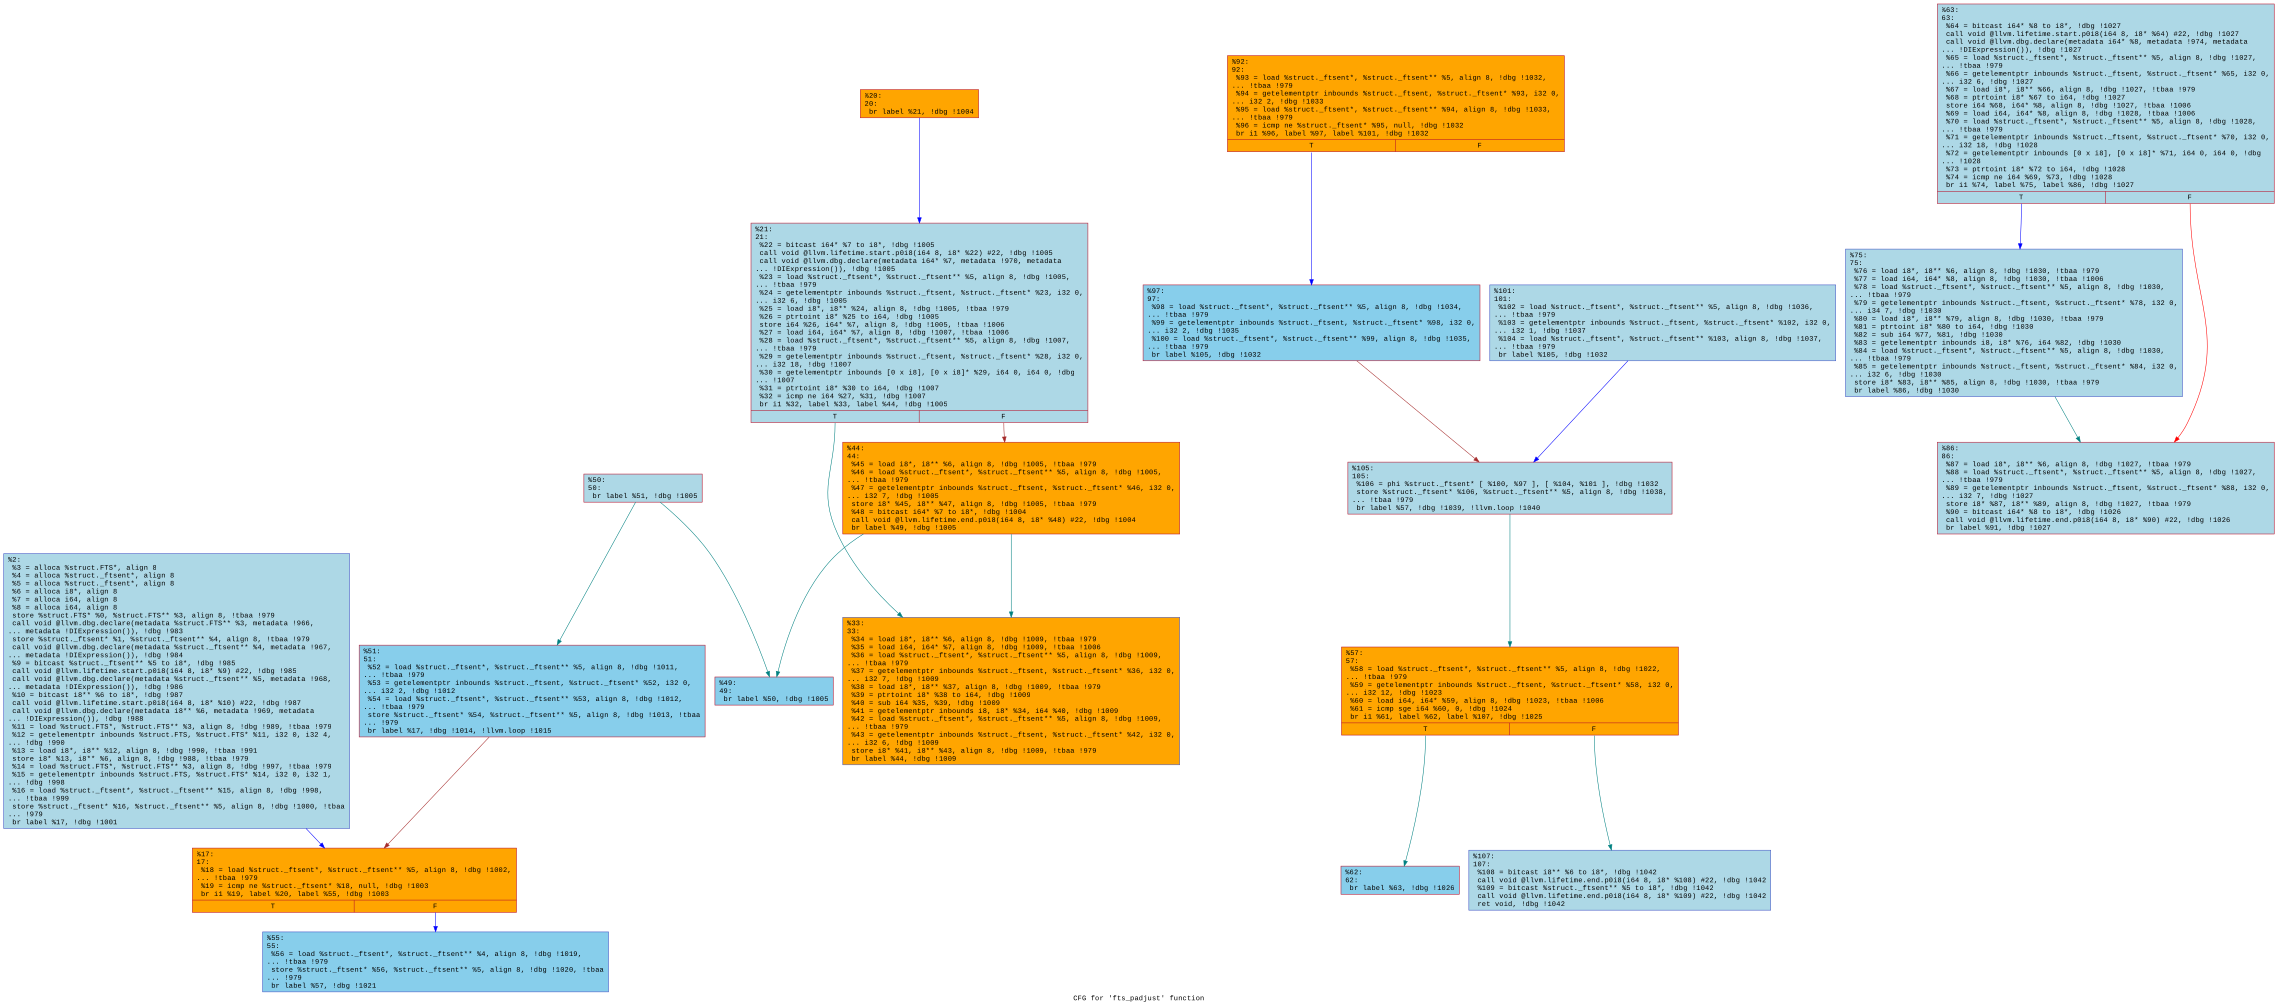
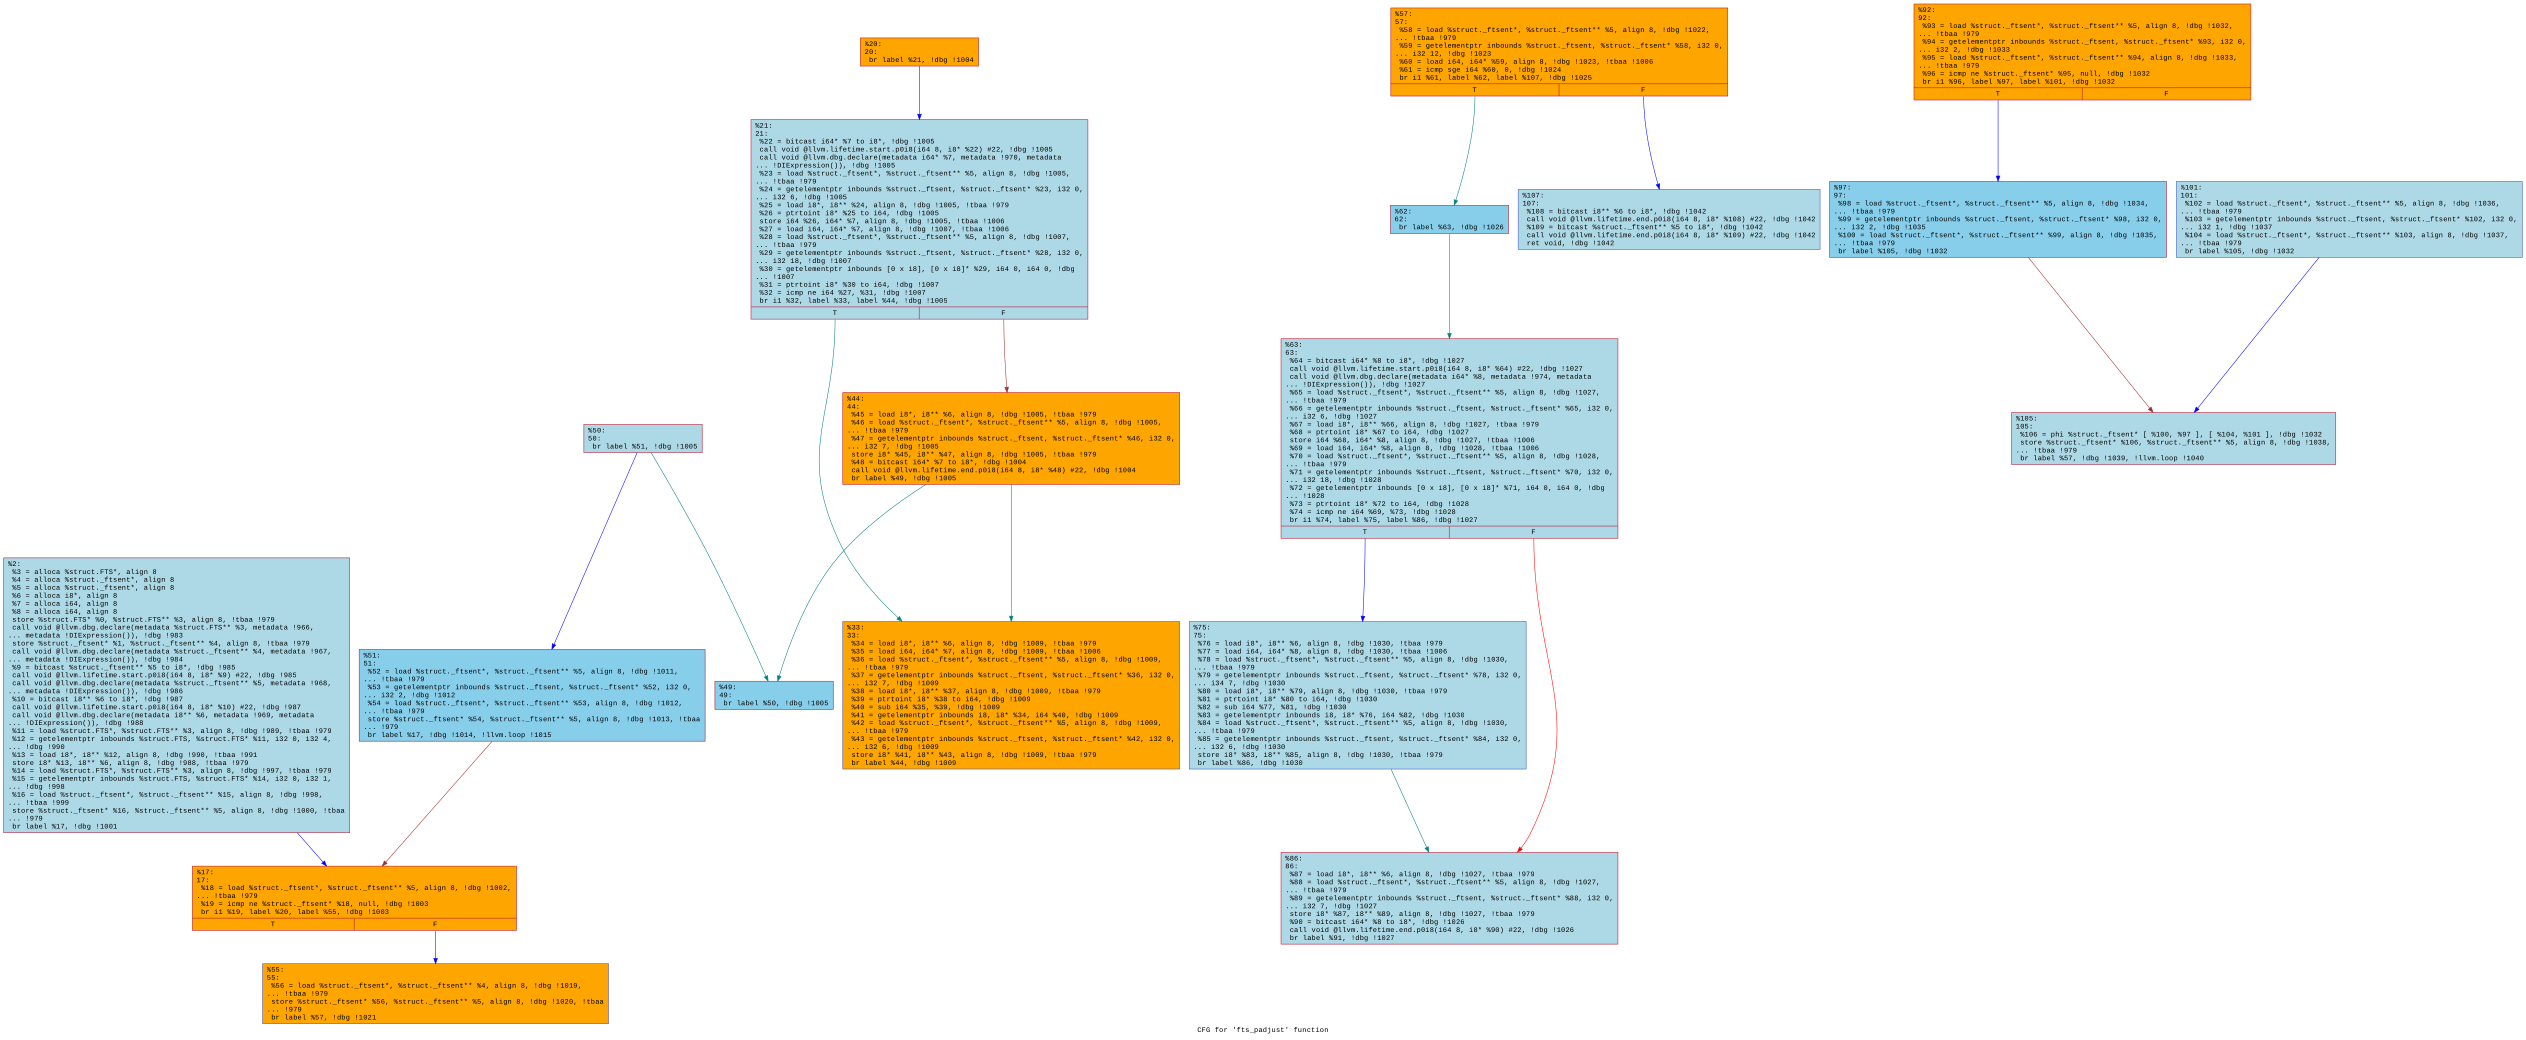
edge "%62:" -> "%63:": added
edge "%50:" -> "%51:": color teal -> blue
edge "%105:" -> "%57:": removed
node "%2:": color #3d50c3ff -> #b70d28ff
edge "%57:" -> "%107:": color teal -> blue
node "%55:": fillcolor skyblue -> orange
